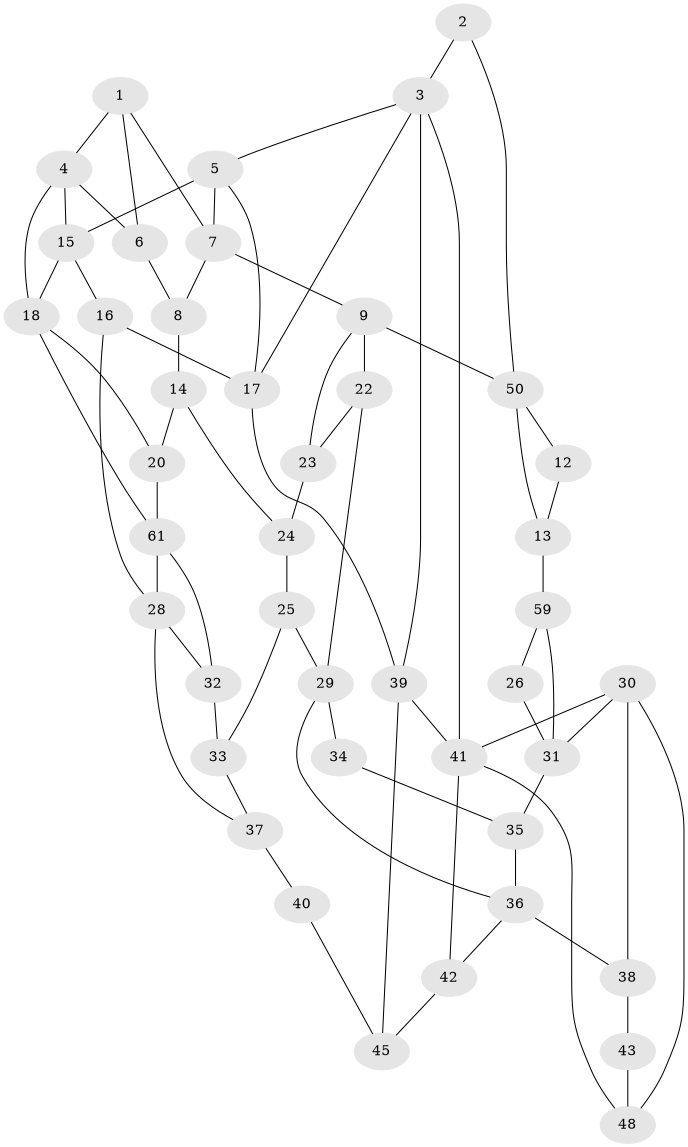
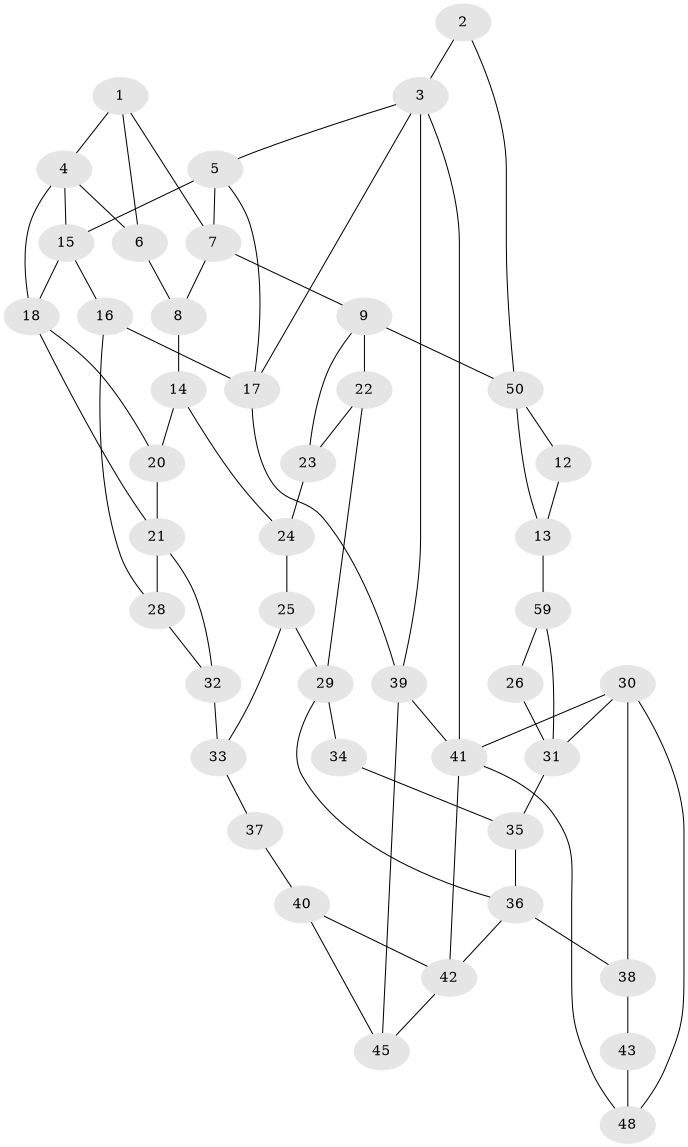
node "61": label "61" -> "21"
edge "28" -- "37": removed
edge "40" -- "42": added
